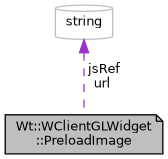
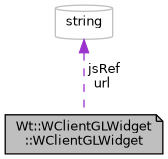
node "Wt::WClientGLWidget ::PreloadImage": label "Wt::WClientGLWidget ::PreloadImage" -> "Wt::WClientGLWidget ::WClientGLWidget"
